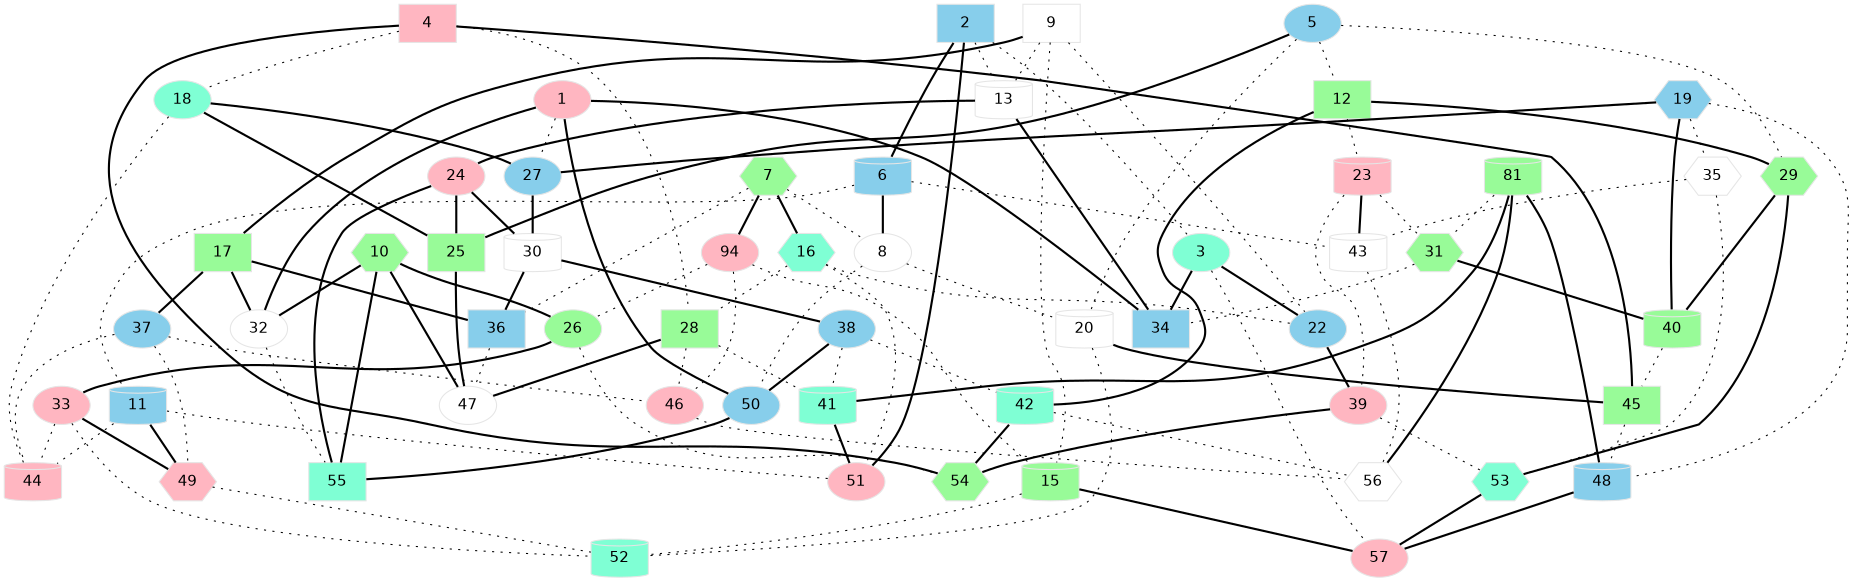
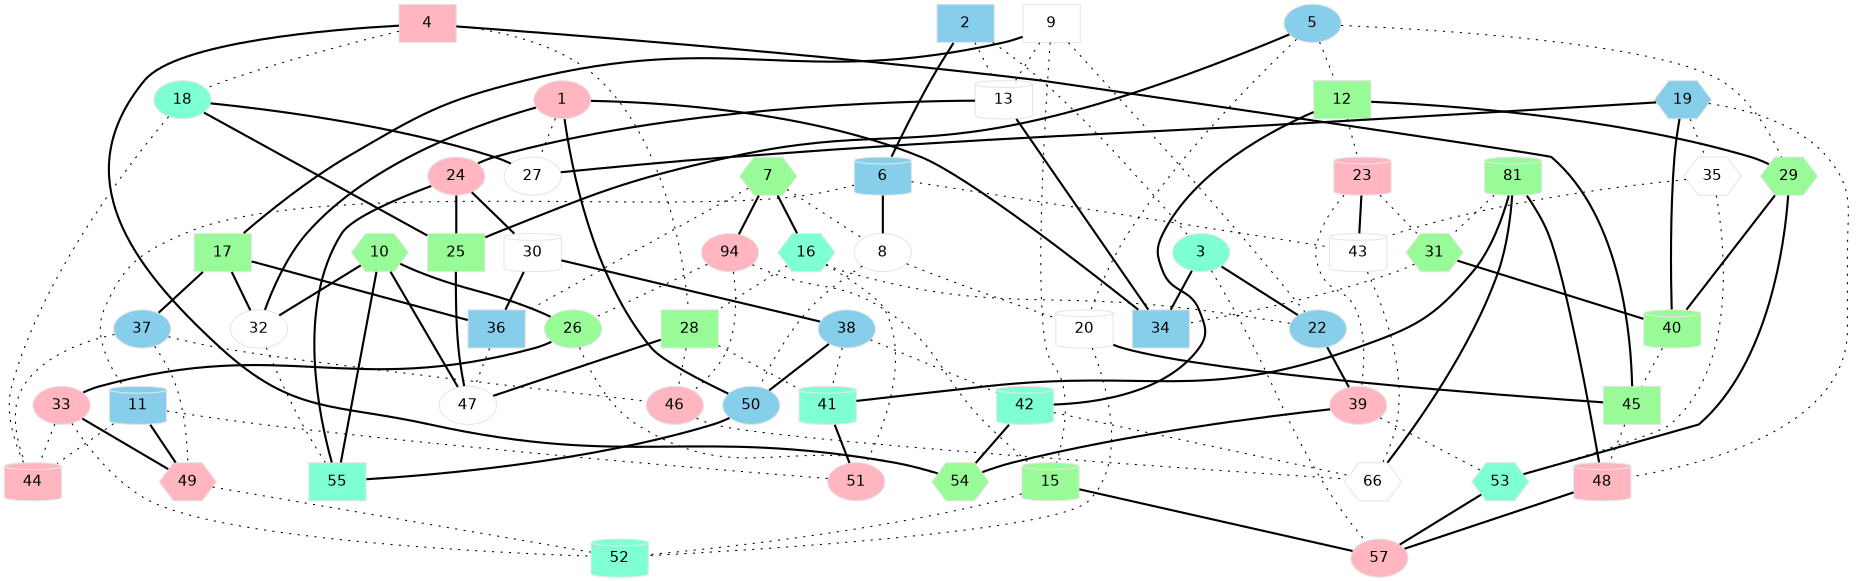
node "27": fillcolor skyblue -> white
edge "27" -- "30": removed
edge "2" -- "51": removed
node "56": label "56" -> "66"
node "48": fillcolor skyblue -> lightpink
